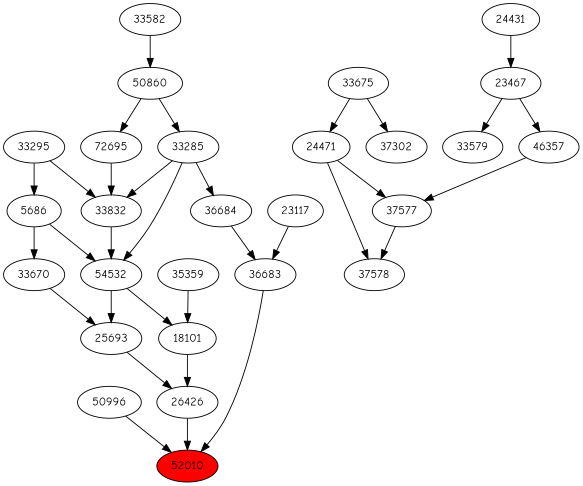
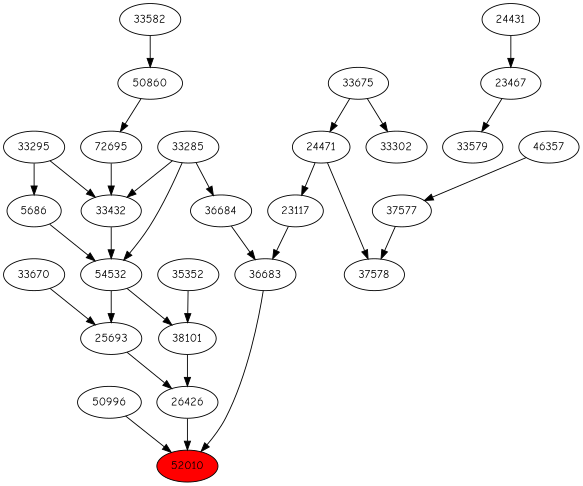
edge "50860" -> "33285": removed
edge "23467" -> "46357": removed
node "37302": label "37302" -> "33302"
edge "24471" -> "37577": now "24471" -> "23117"
node "33832": label "33832" -> "33432"
edge "5686" -> "33670": removed
node "35359": label "35359" -> "35352"
node "18101": label "18101" -> "38101"
